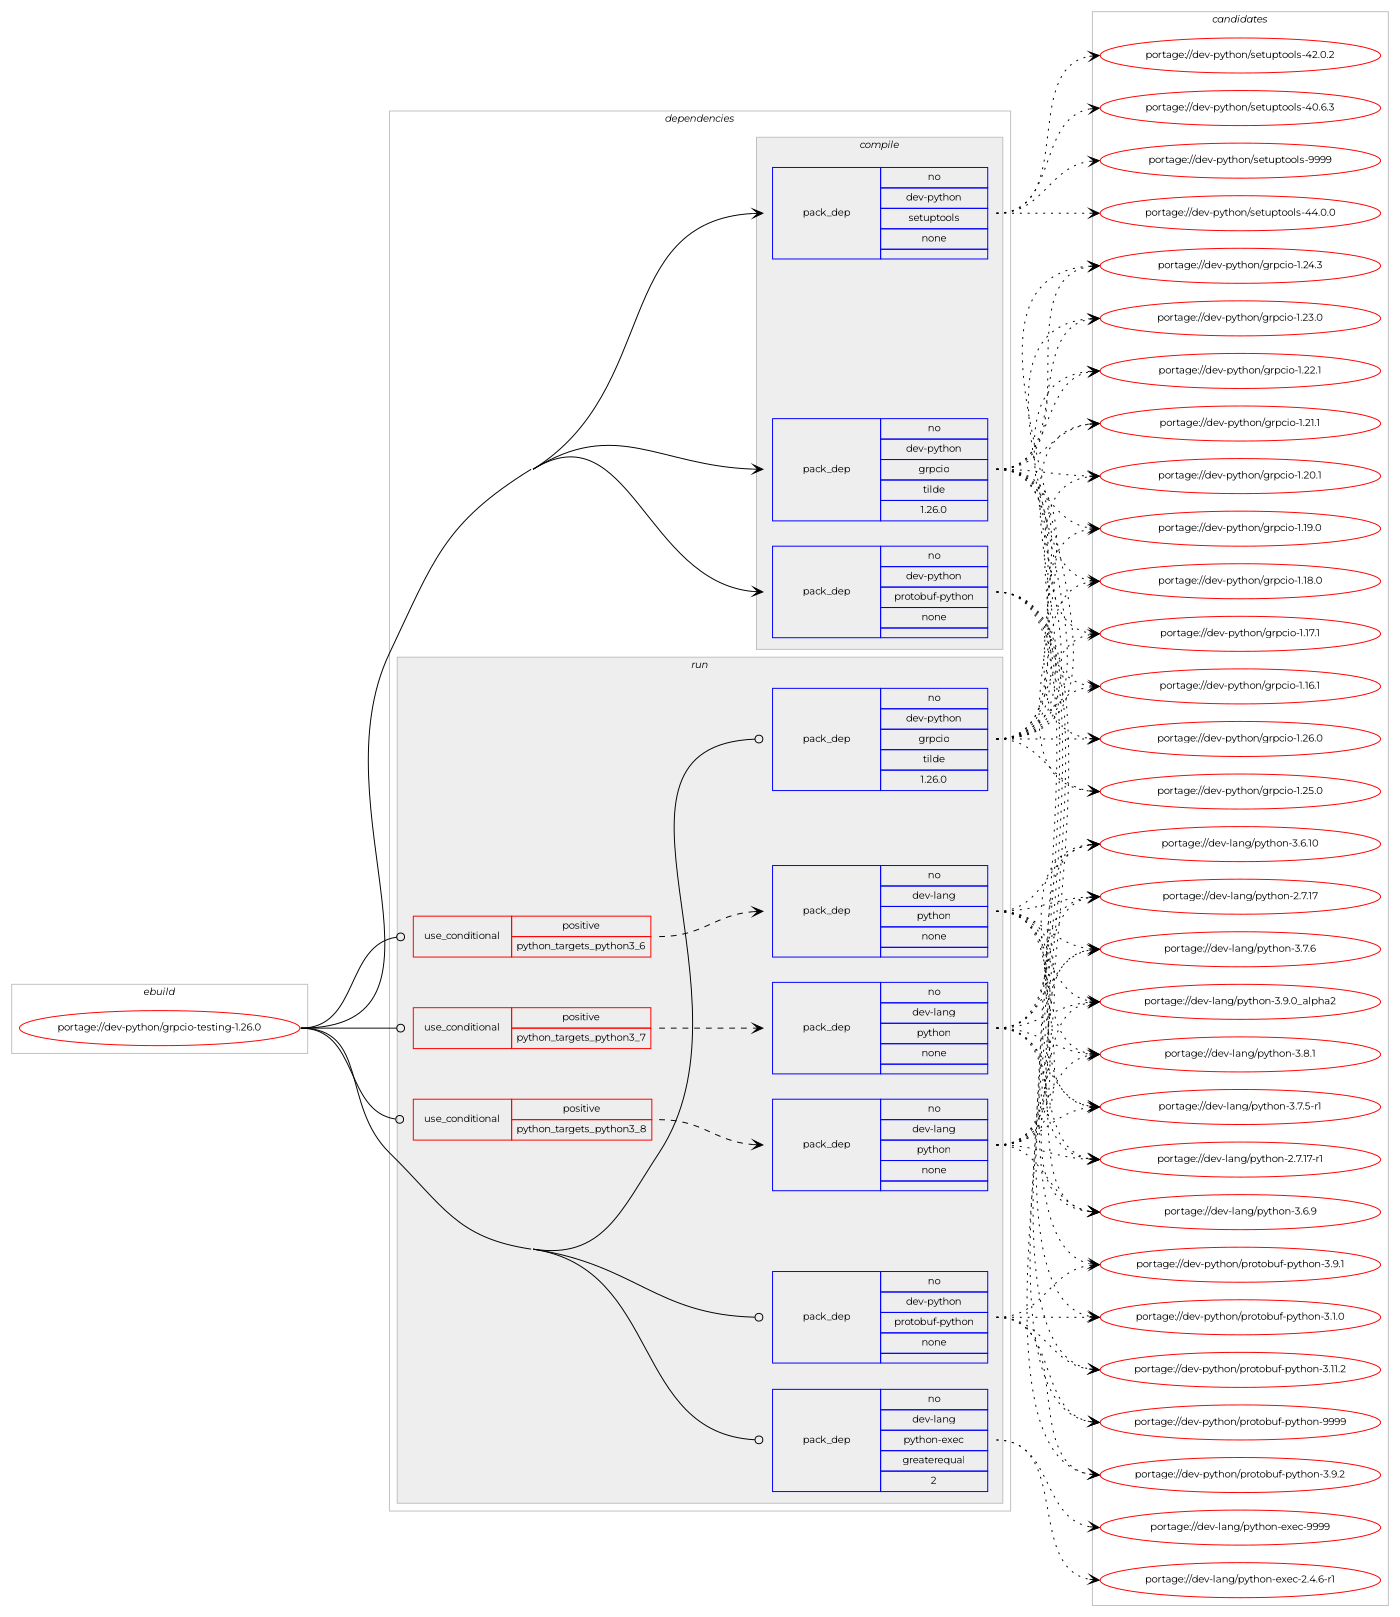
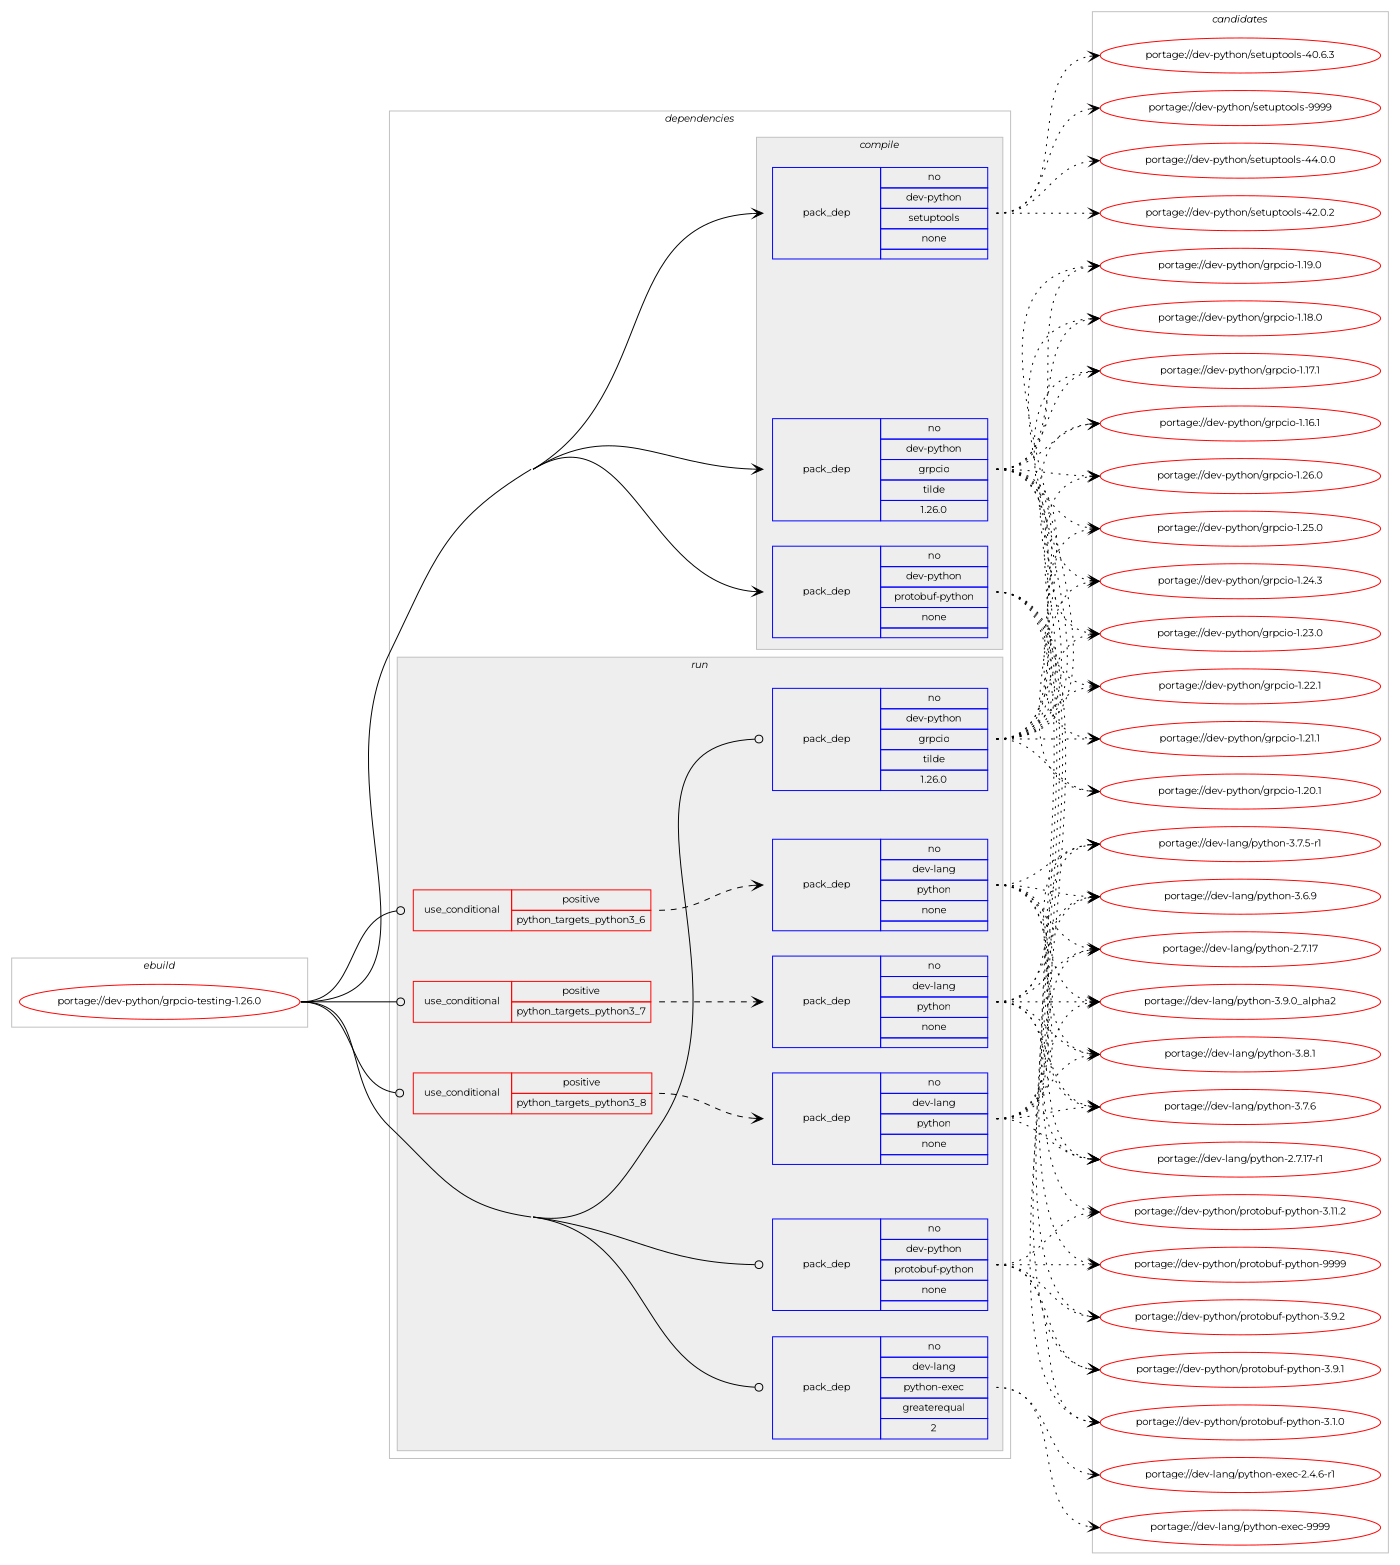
node "portage://dev-lang/python-3.6.10": removed
